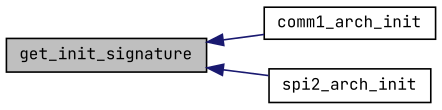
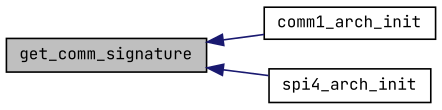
node "get_init_signature": label "get_init_signature" -> "get_comm_signature"
node "spi2_arch_init": label "spi2_arch_init" -> "spi4_arch_init"
